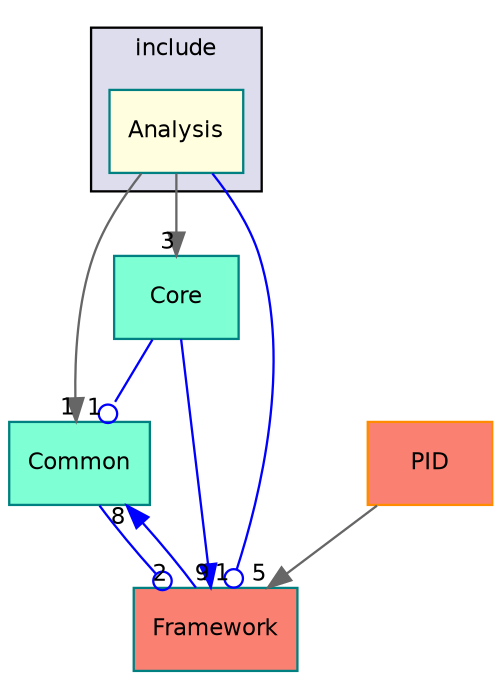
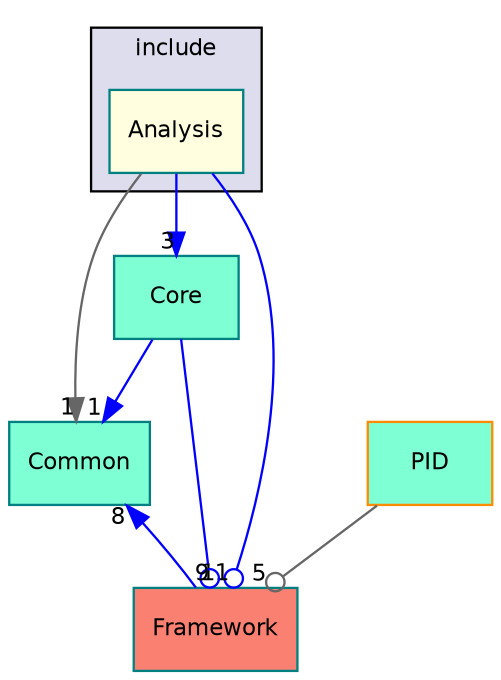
edge "Analysis" -> "Core": color gray40 -> blue
edge "Core" -> "Common": arrowhead odot -> normal
edge "Core" -> "Framework": arrowhead normal -> odot
node "PID": fillcolor salmon -> aquamarine
edge "Common" -> "Framework": removed
edge "PID" -> "Framework": arrowhead normal -> odot
